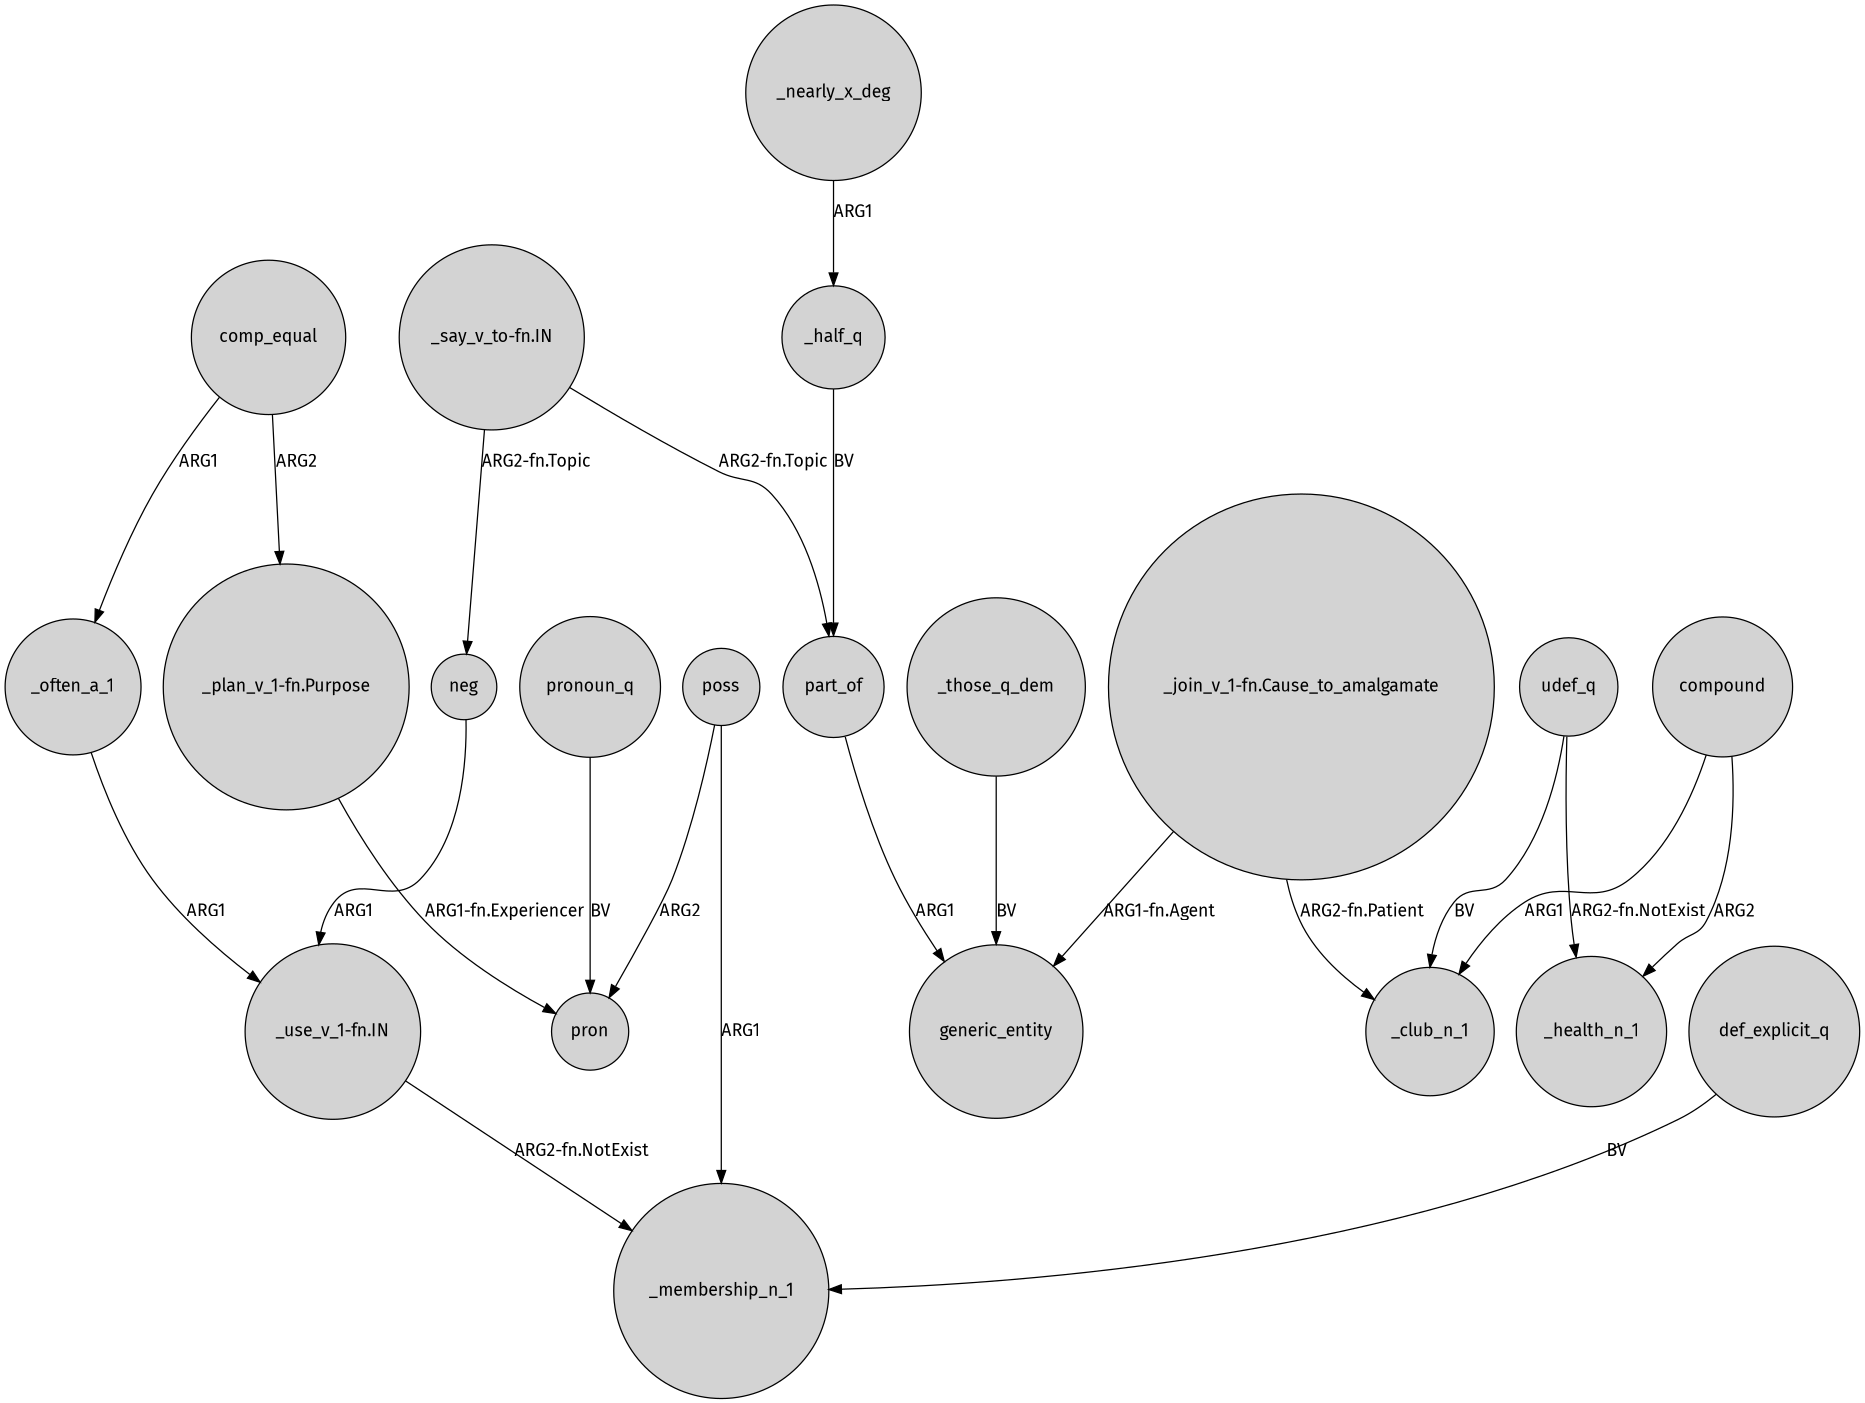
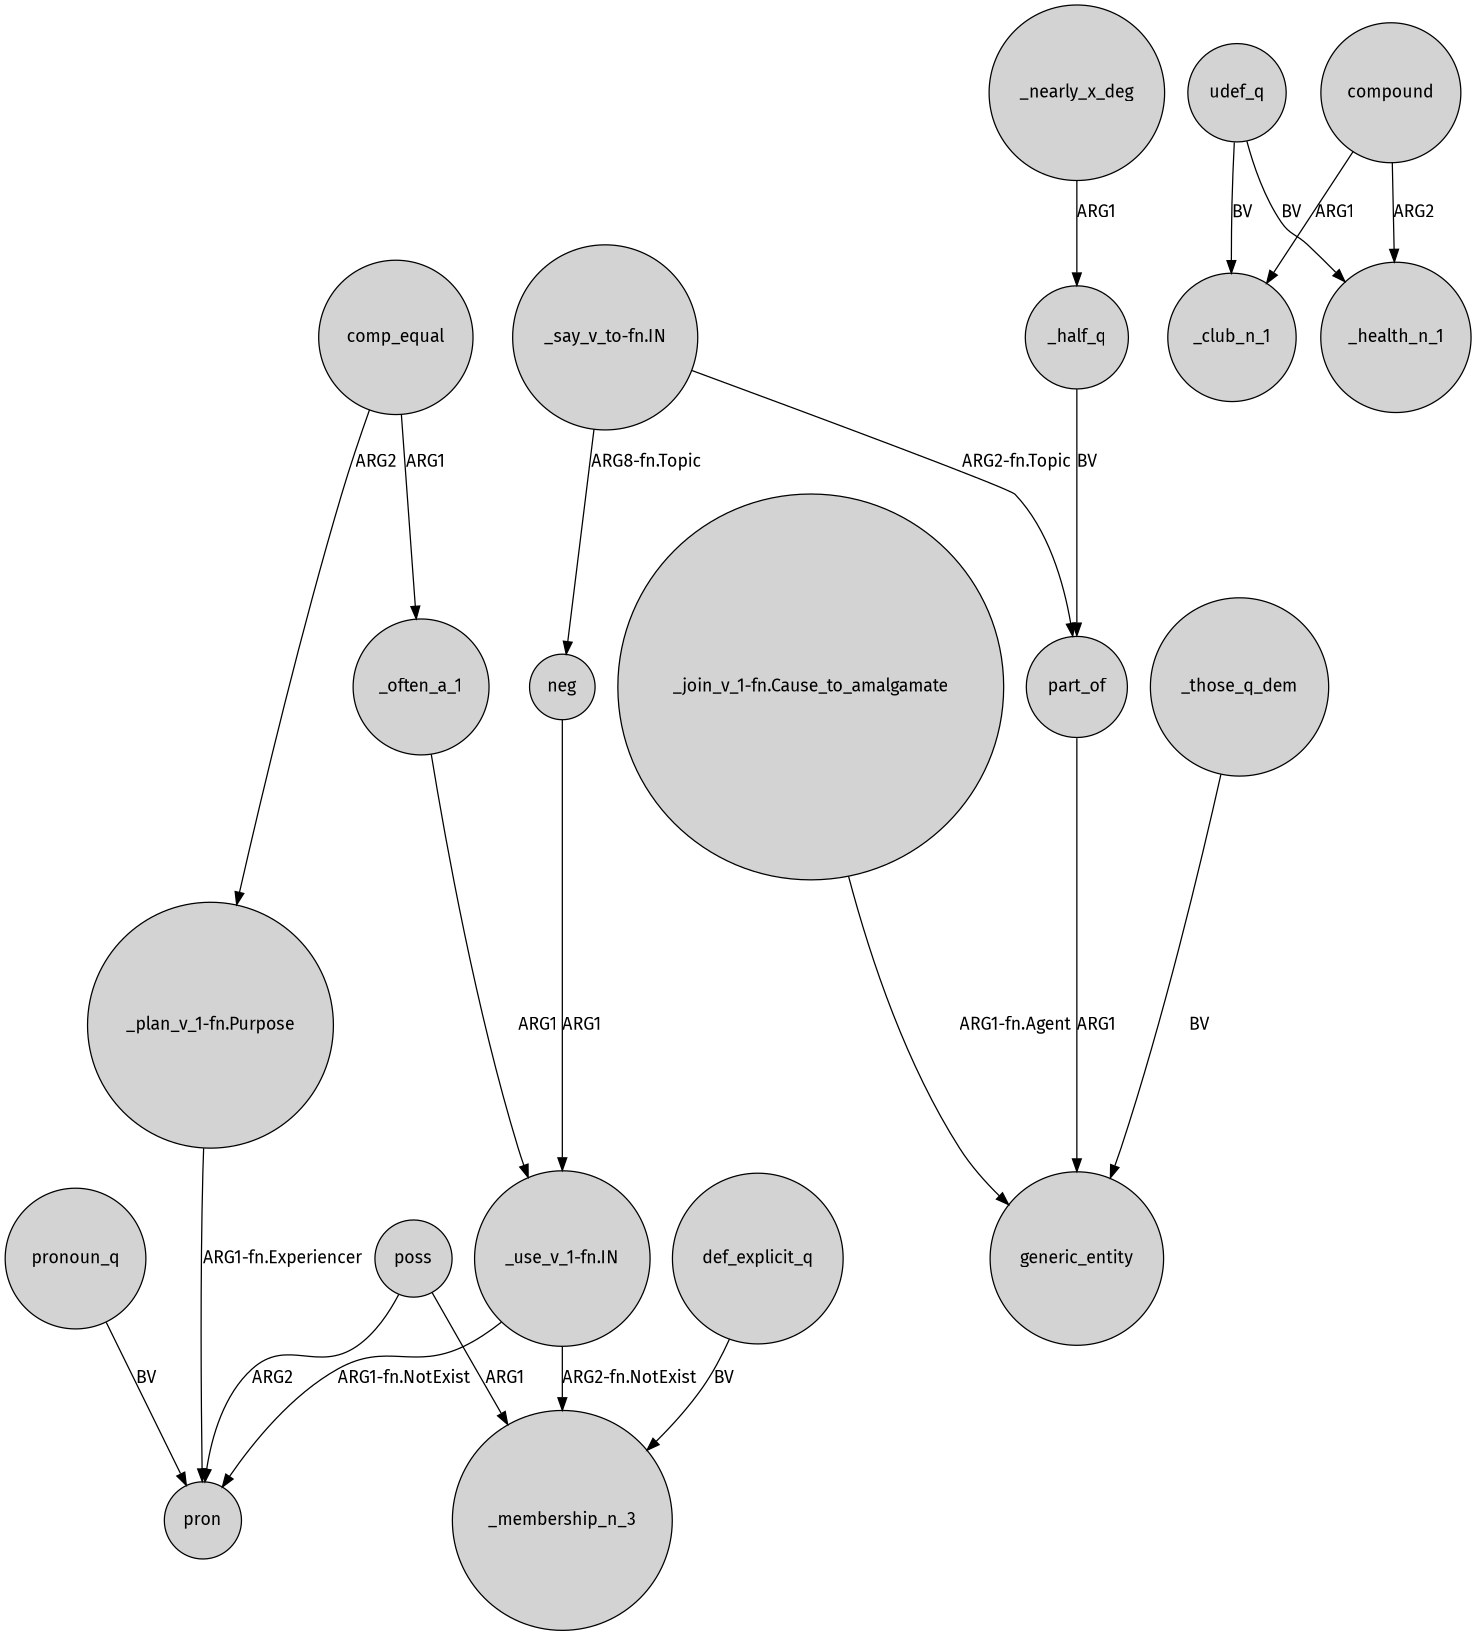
edge "_say_v_to-fn.IN" -> "neg": label "ARG2-fn.Topic" -> "ARG8-fn.Topic"
edge "udef_q" -> "_health_n_1": label "ARG2-fn.NotExist" -> "BV"
edge "_join_v_1-fn.Cause_to_amalgamate" -> "_club_n_1": removed, label "ARG2-fn.Patient"
node "_membership_n_1": label "_membership_n_1" -> "_membership_n_3"
edge "_use_v_1-fn.IN" -> "pron": added, label "ARG1-fn.NotExist"
